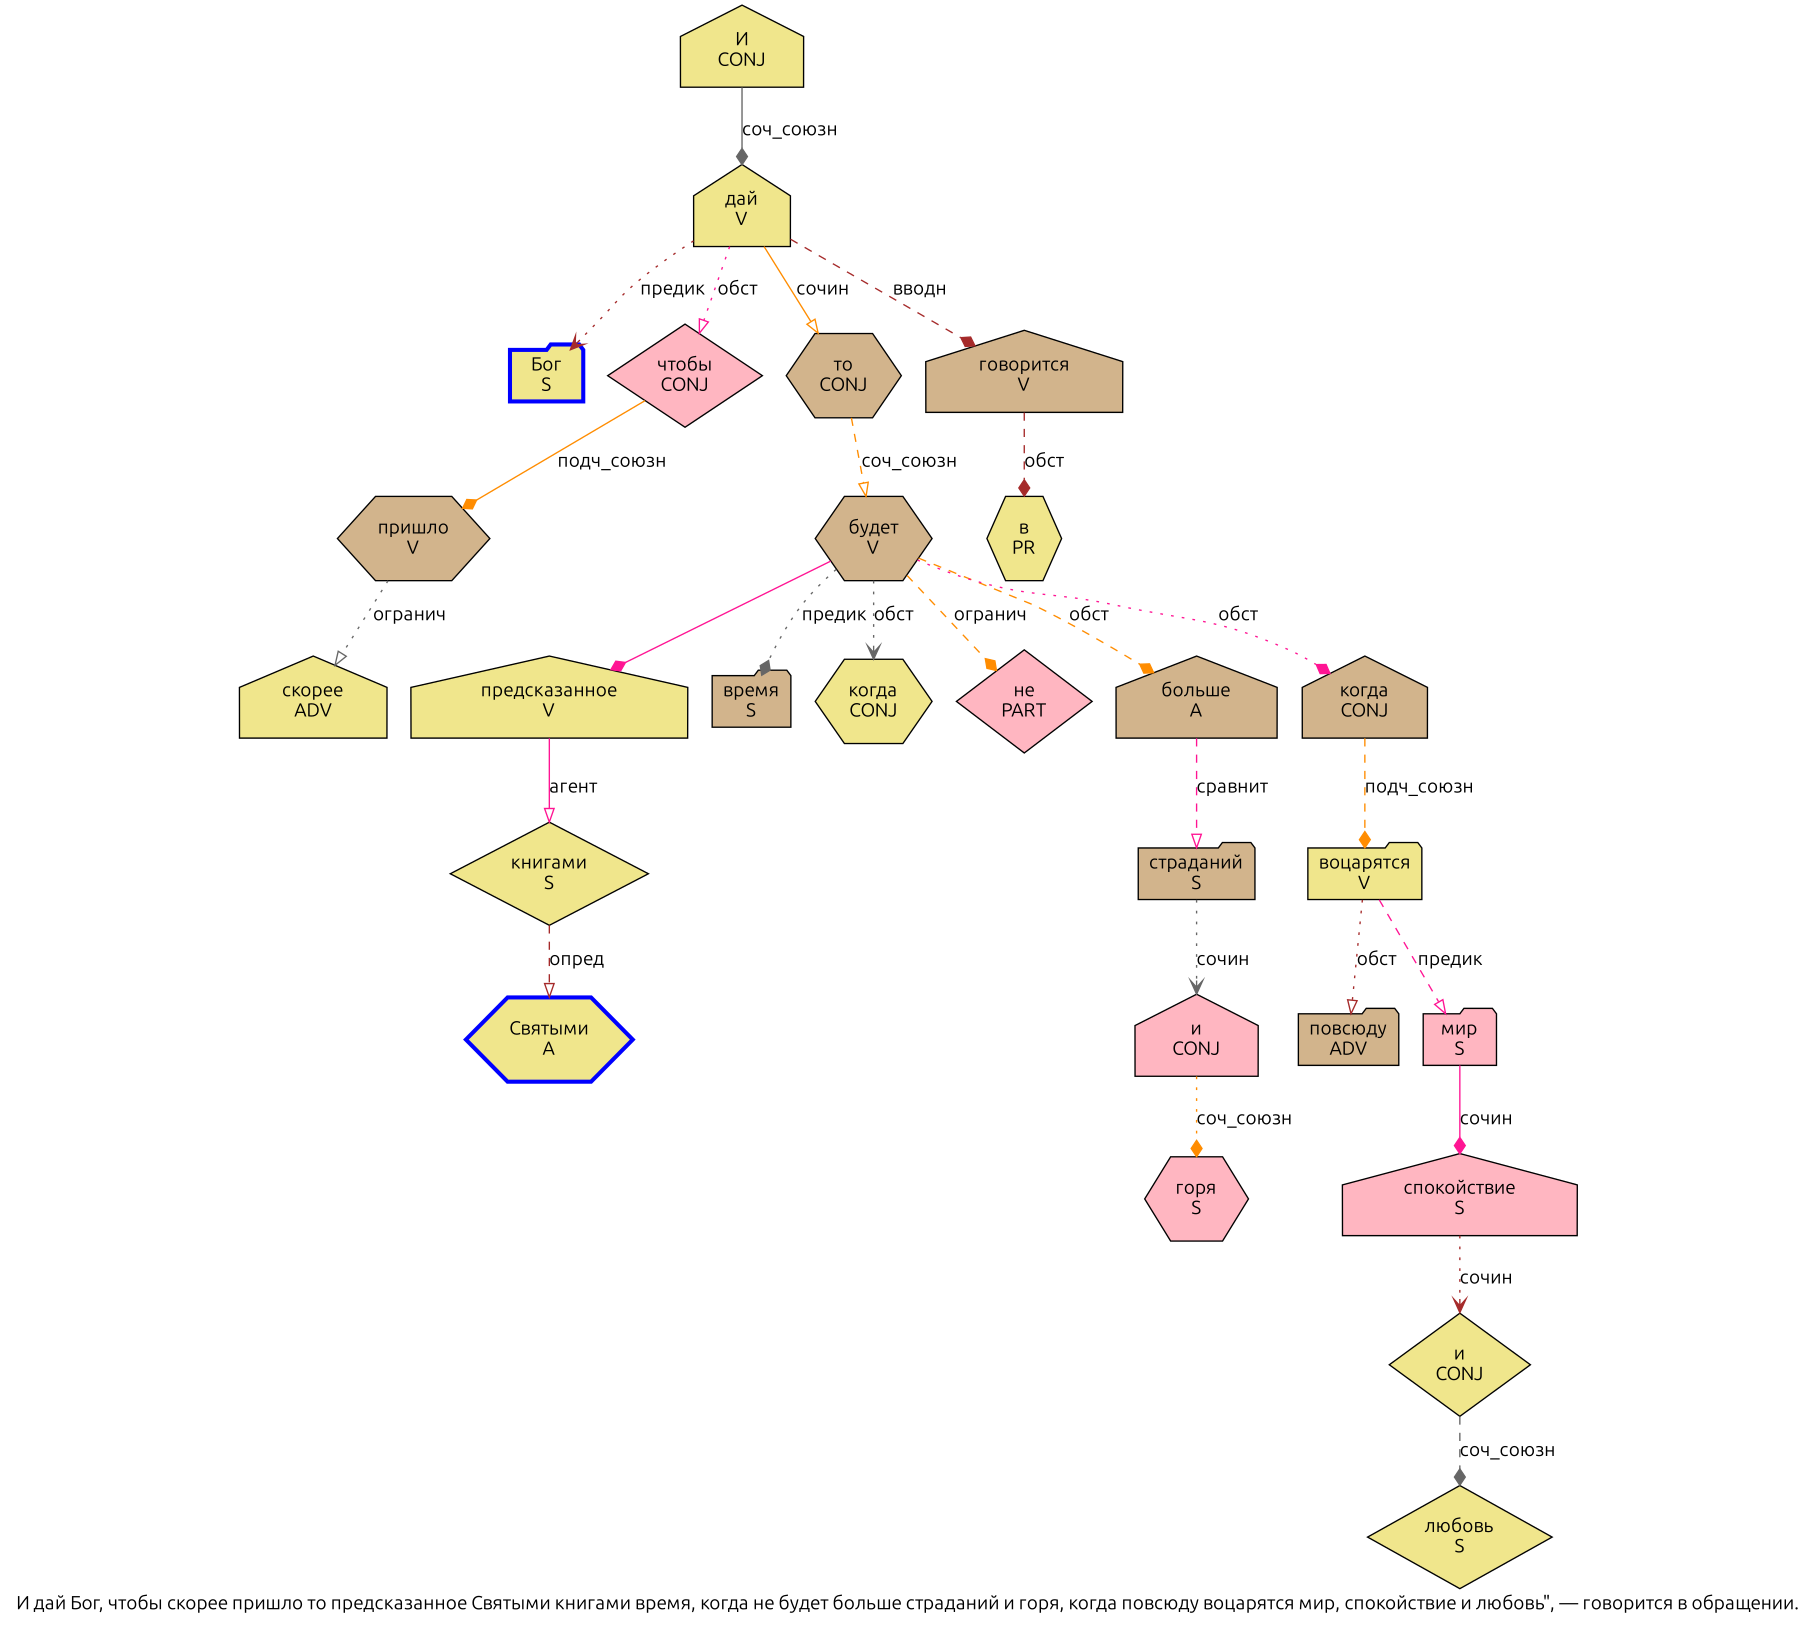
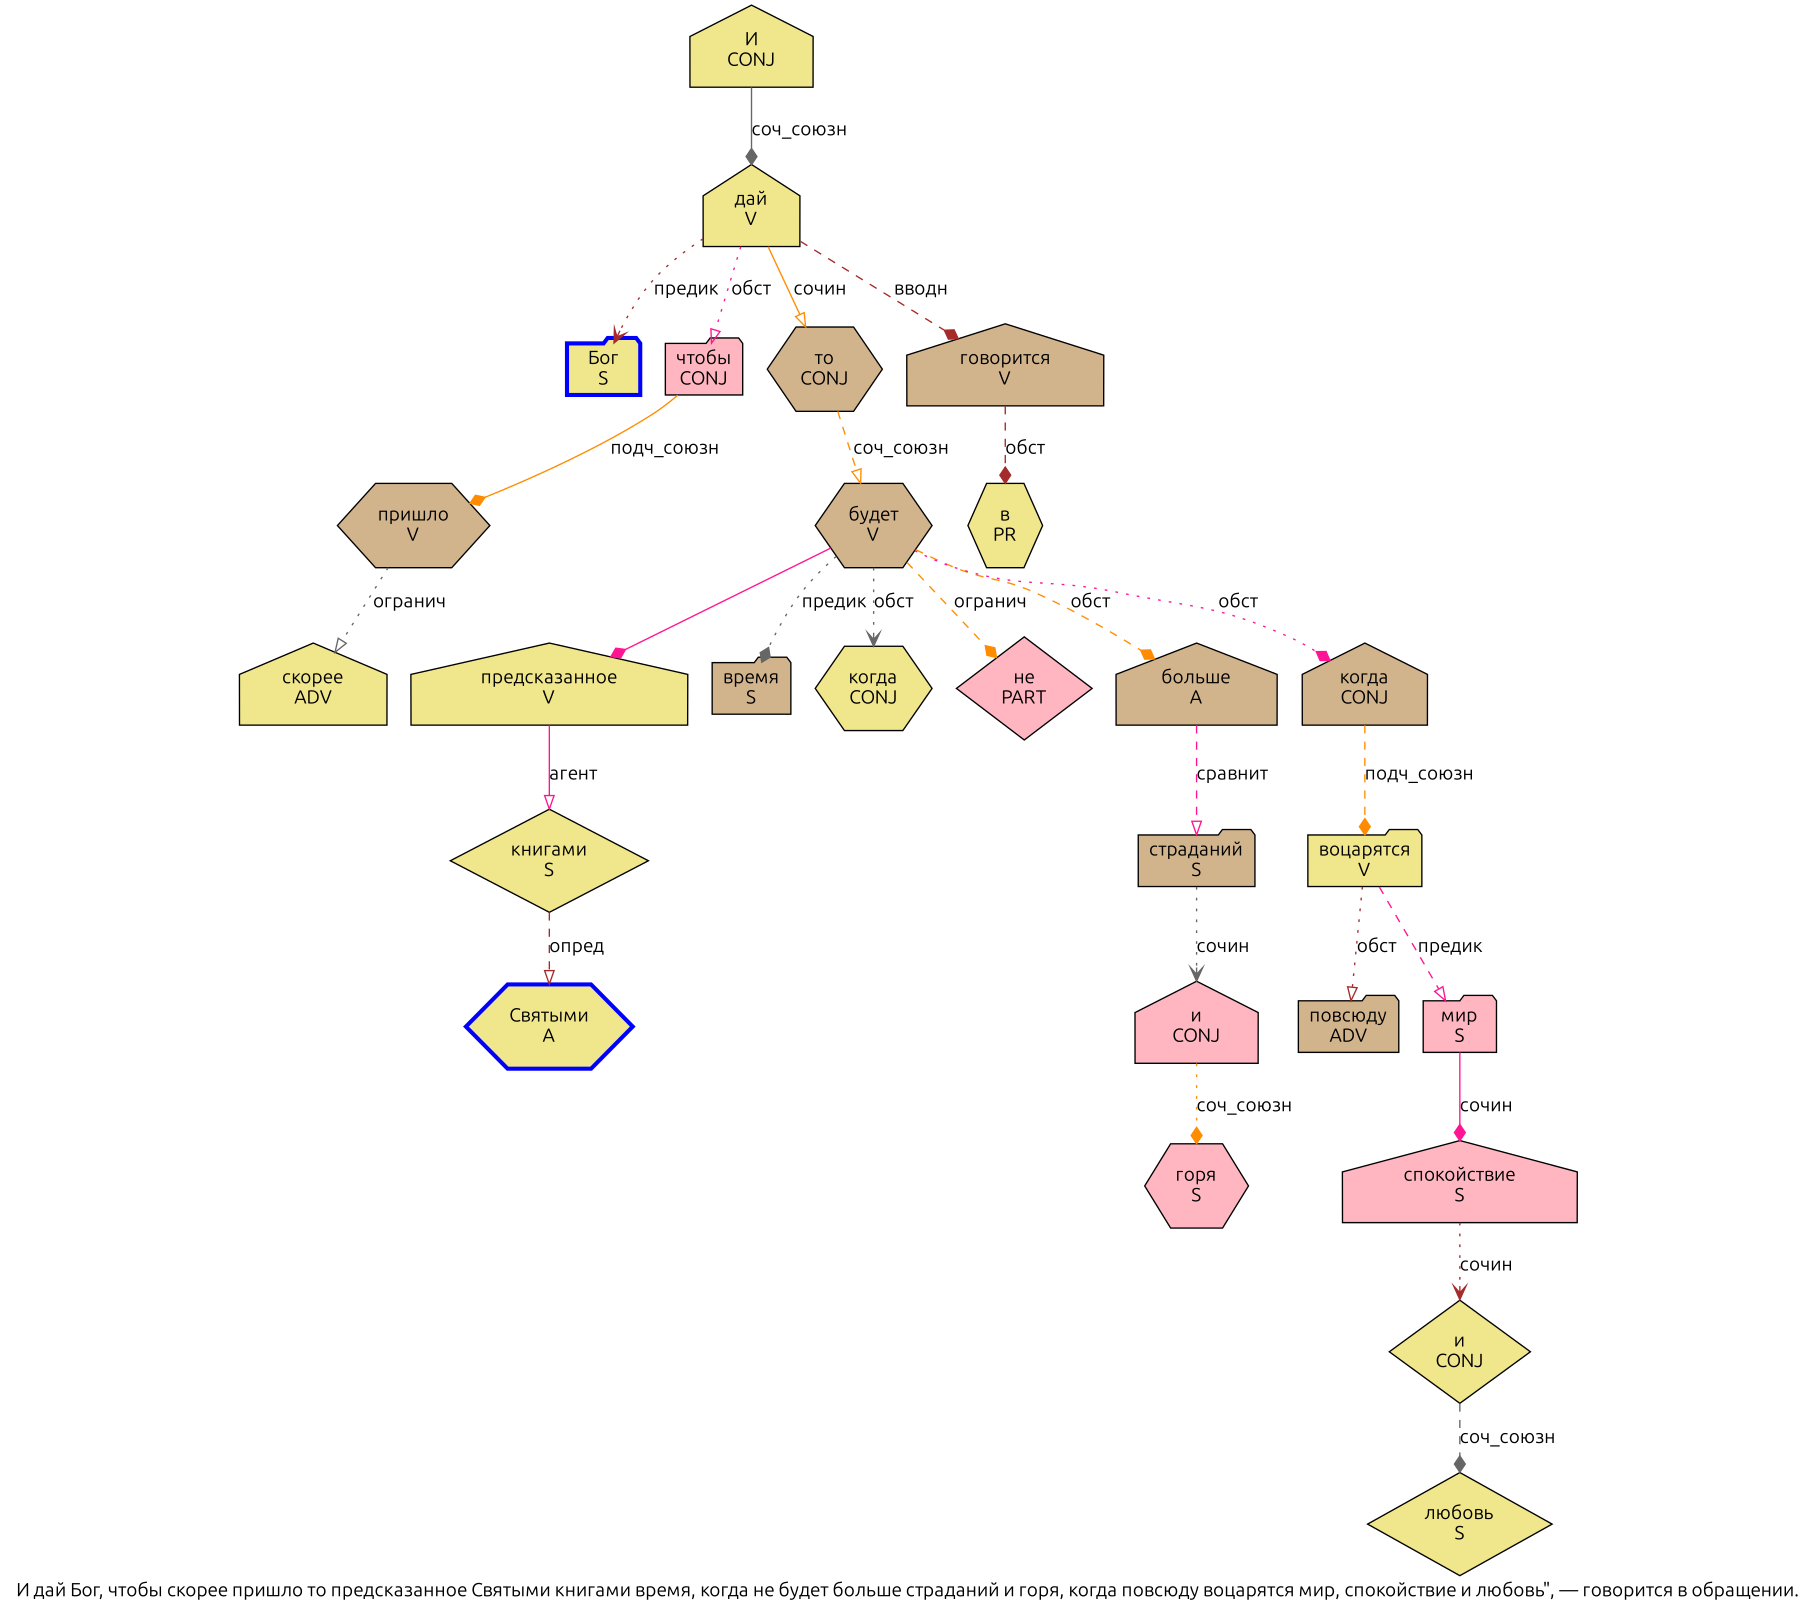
node "чтобы CONJ": shape diamond -> folder
